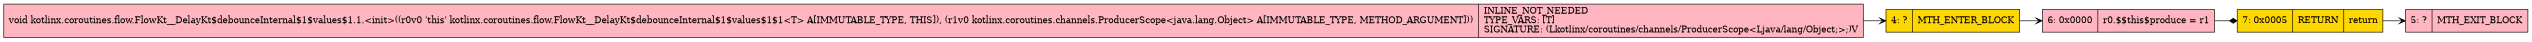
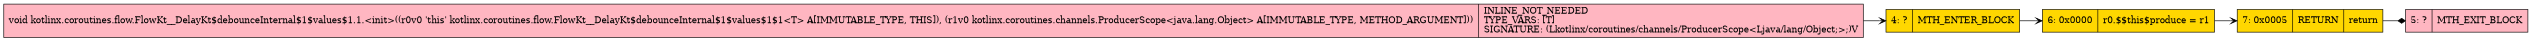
node "6: 0x0000": fillcolor lightpink -> gold
edge "6: 0x0000" -> "7: 0x0005": arrowhead diamond -> vee
edge "7: 0x0005" -> "5: ?": arrowhead vee -> diamond
